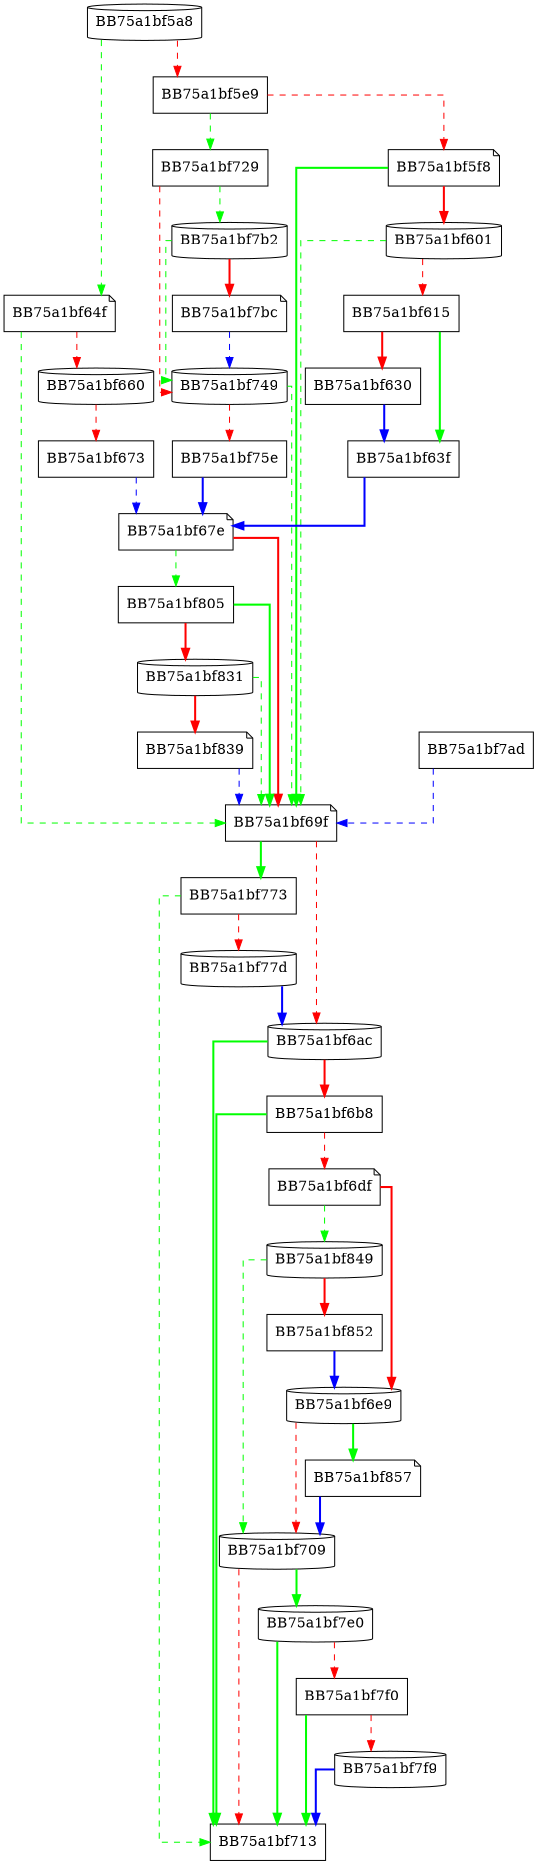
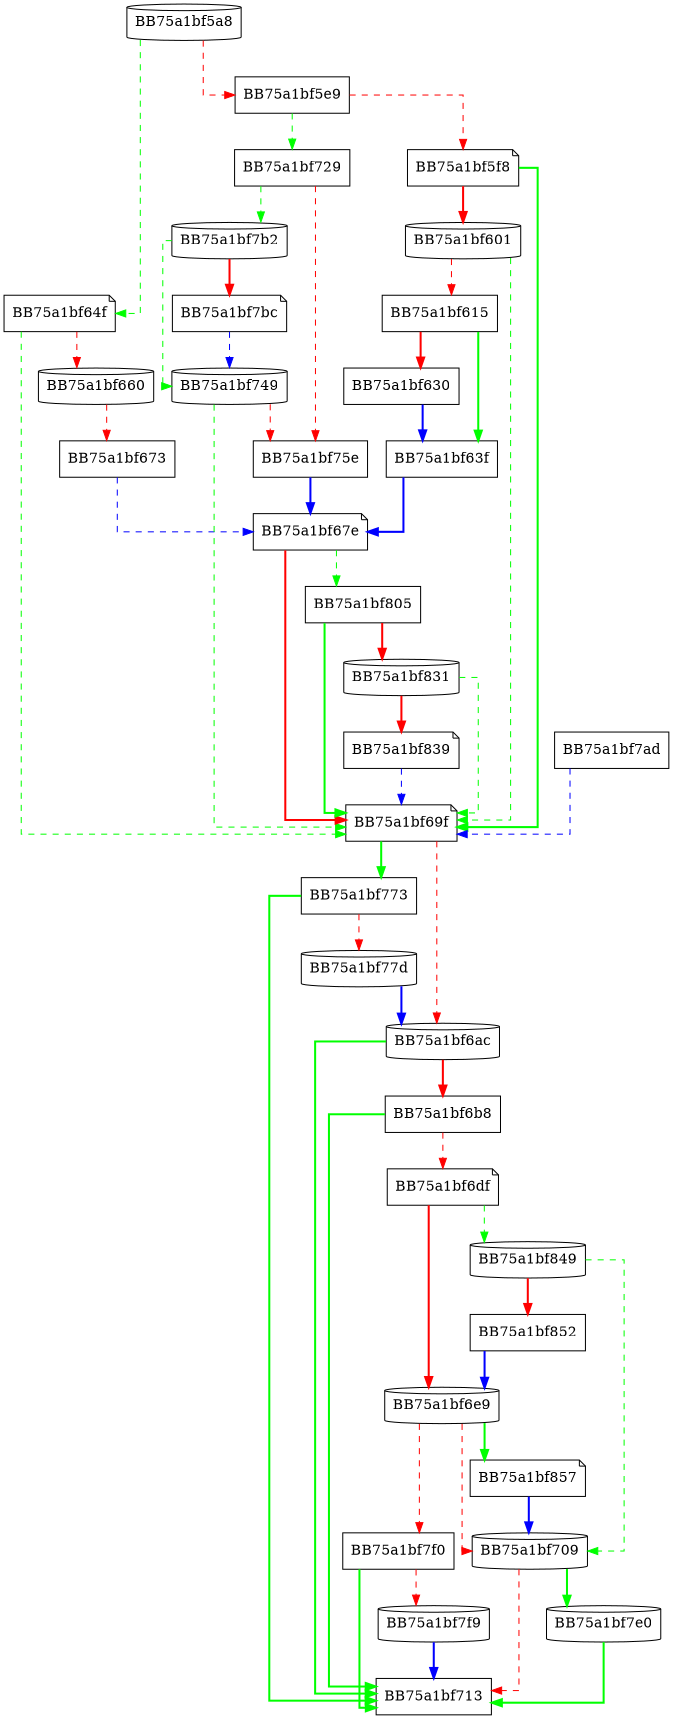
edge "BB75a1bf729" -> "BB75a1bf749": now "BB75a1bf729" -> "BB75a1bf75e"
edge "BB75a1bf773" -> "BB75a1bf713": style dashed -> bold
edge "BB75a1bf7e0" -> "BB75a1bf7f0": now "BB75a1bf6e9" -> "BB75a1bf7f0"
